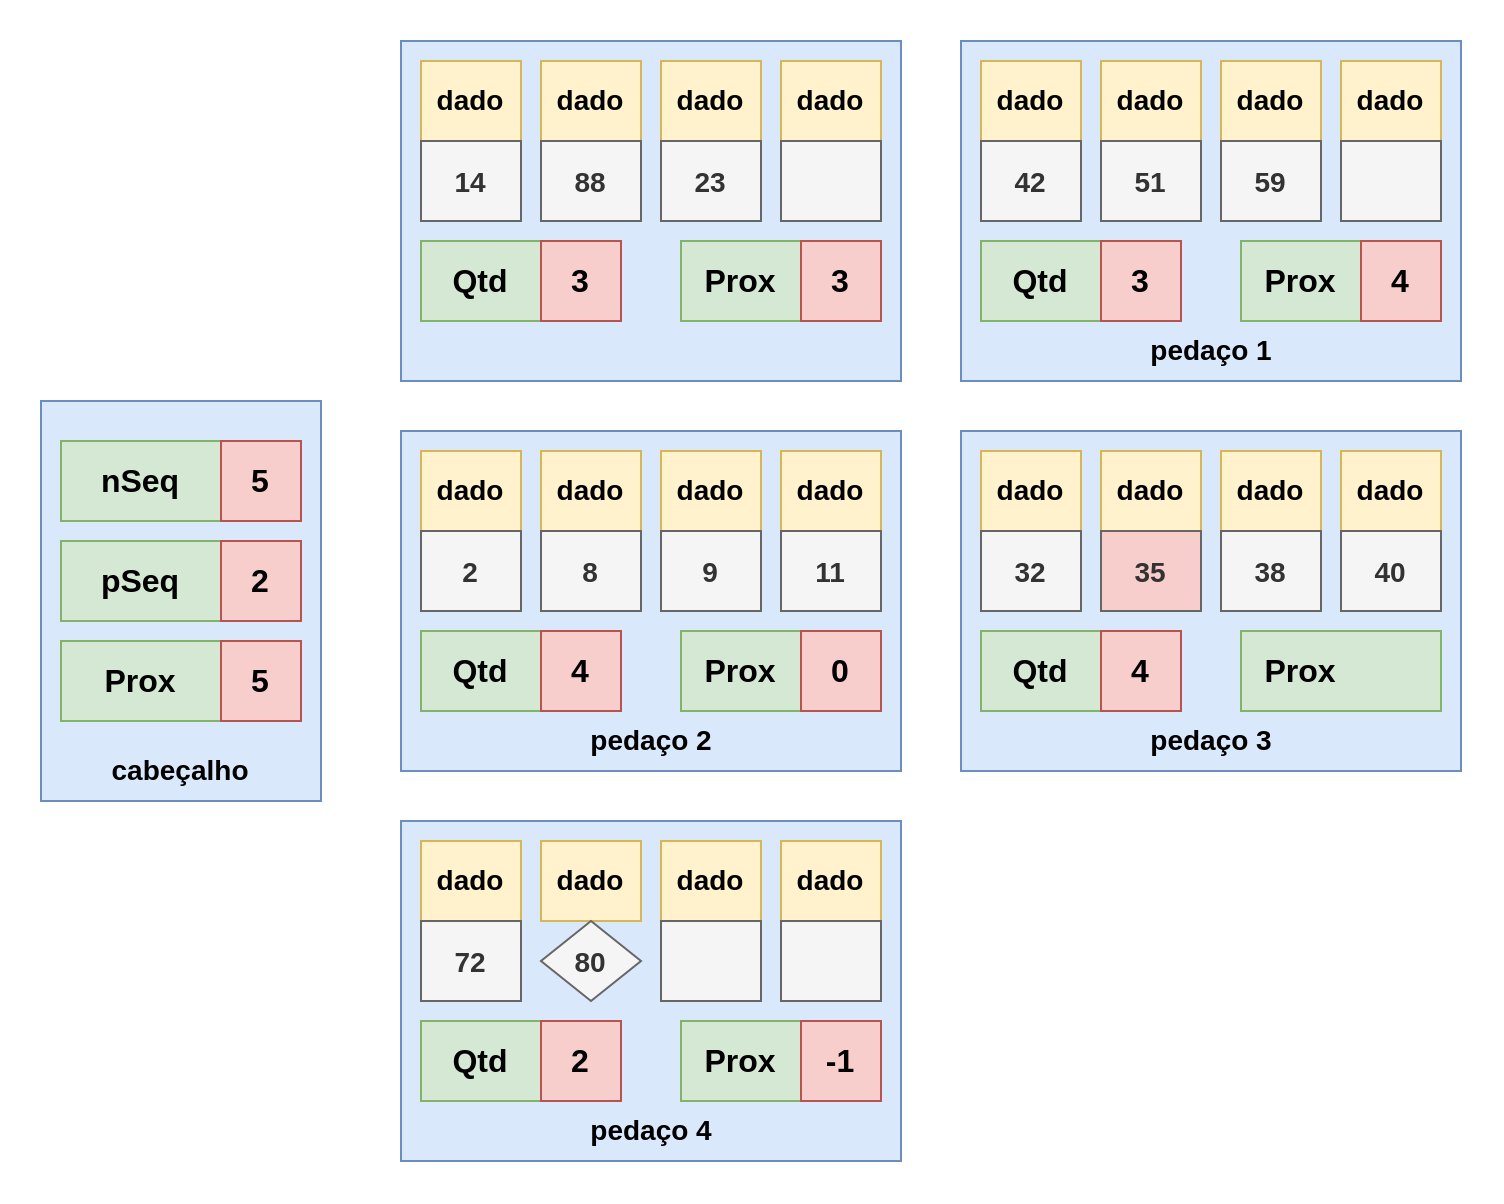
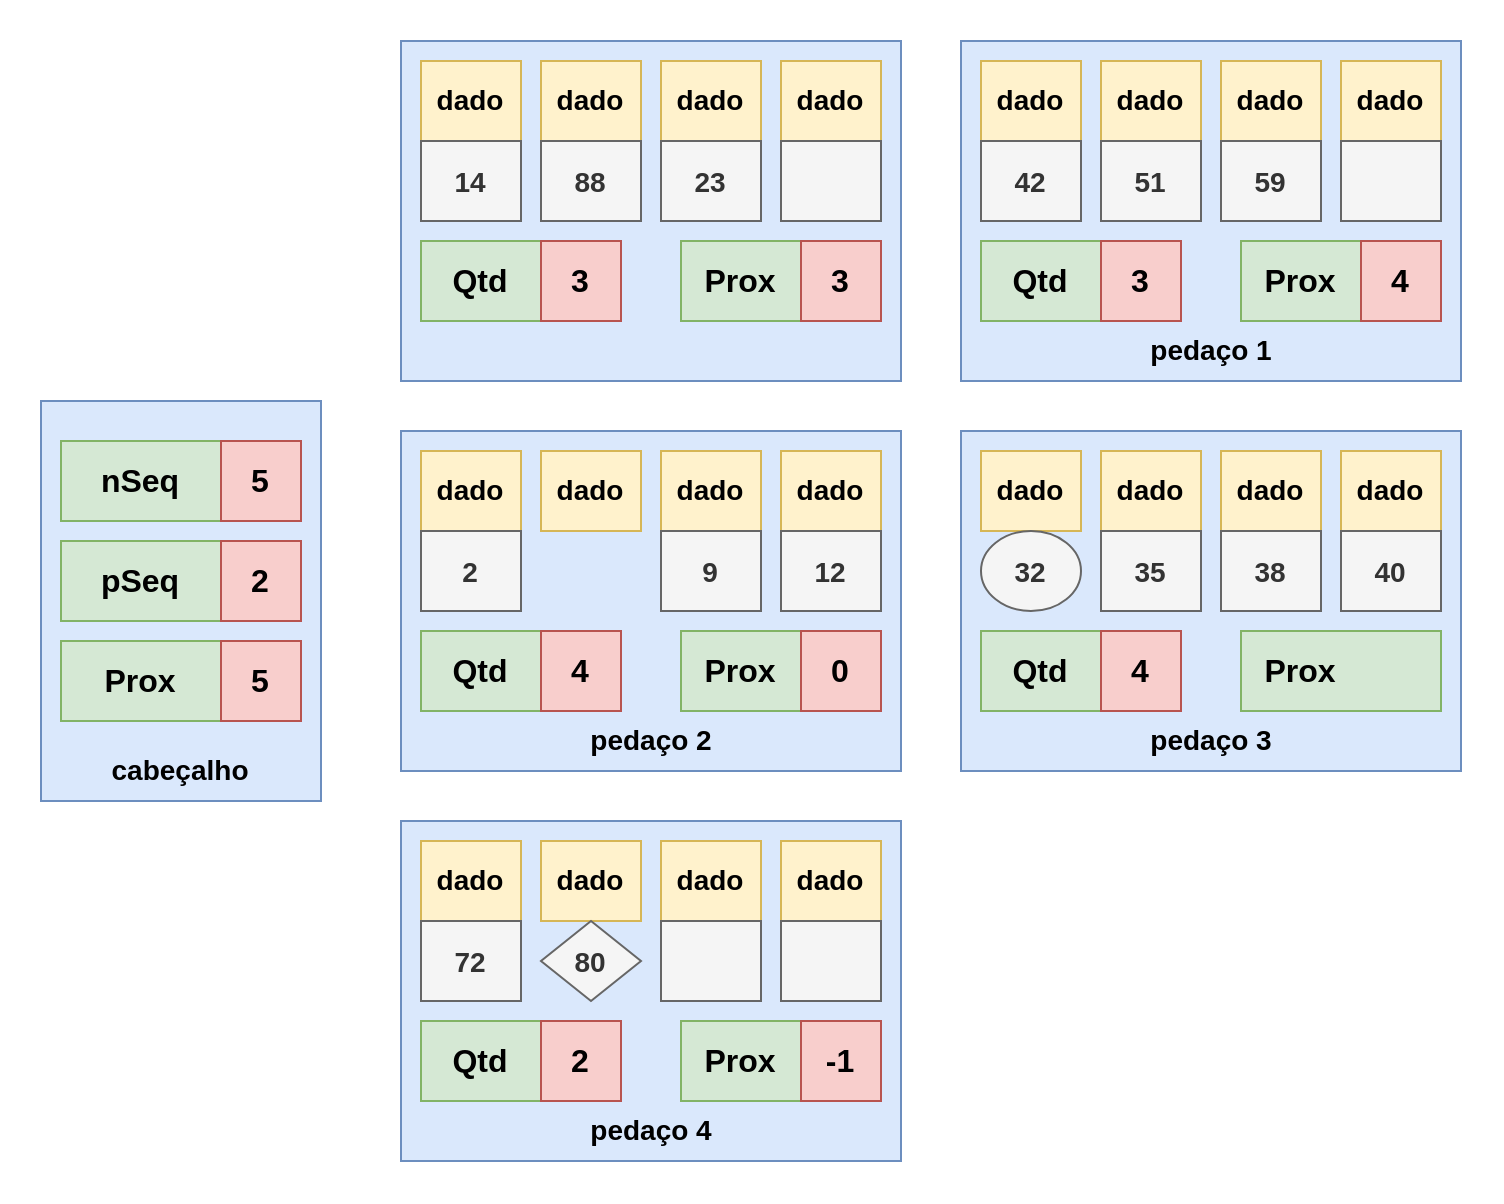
node "8": removed
node "11": label "11" -> "12"
node "32": shape rectangle -> ellipse
node "35": fillcolor #f8cecc -> #f5f5f5
